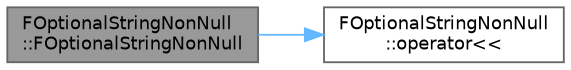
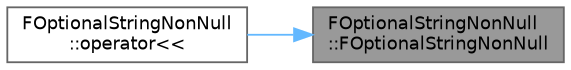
edge "FOptionalStringNonNull ::FOptionalStringNonNull" -> "FOptionalStringNonNull ::operator<<": reversed
